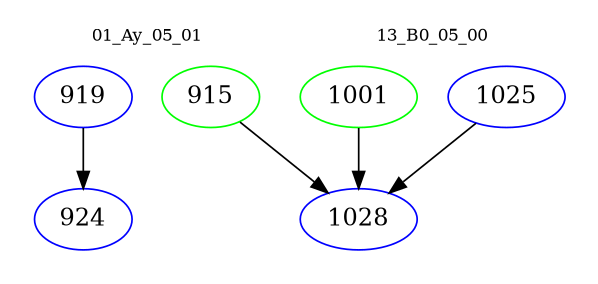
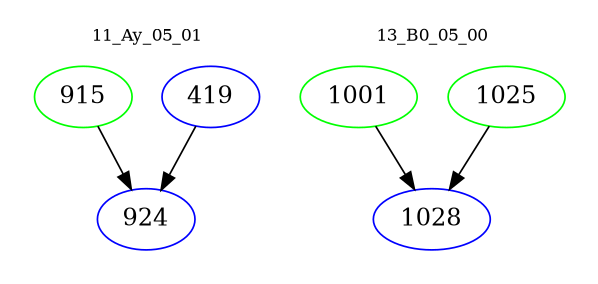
cluster "01_Ay_05_01": label "01_Ay_05_01" -> "11_Ay_05_01"
node "919": label "919" -> "419"
node "1025": color blue -> green
edge "915" -> "1028": now "915" -> "924"
